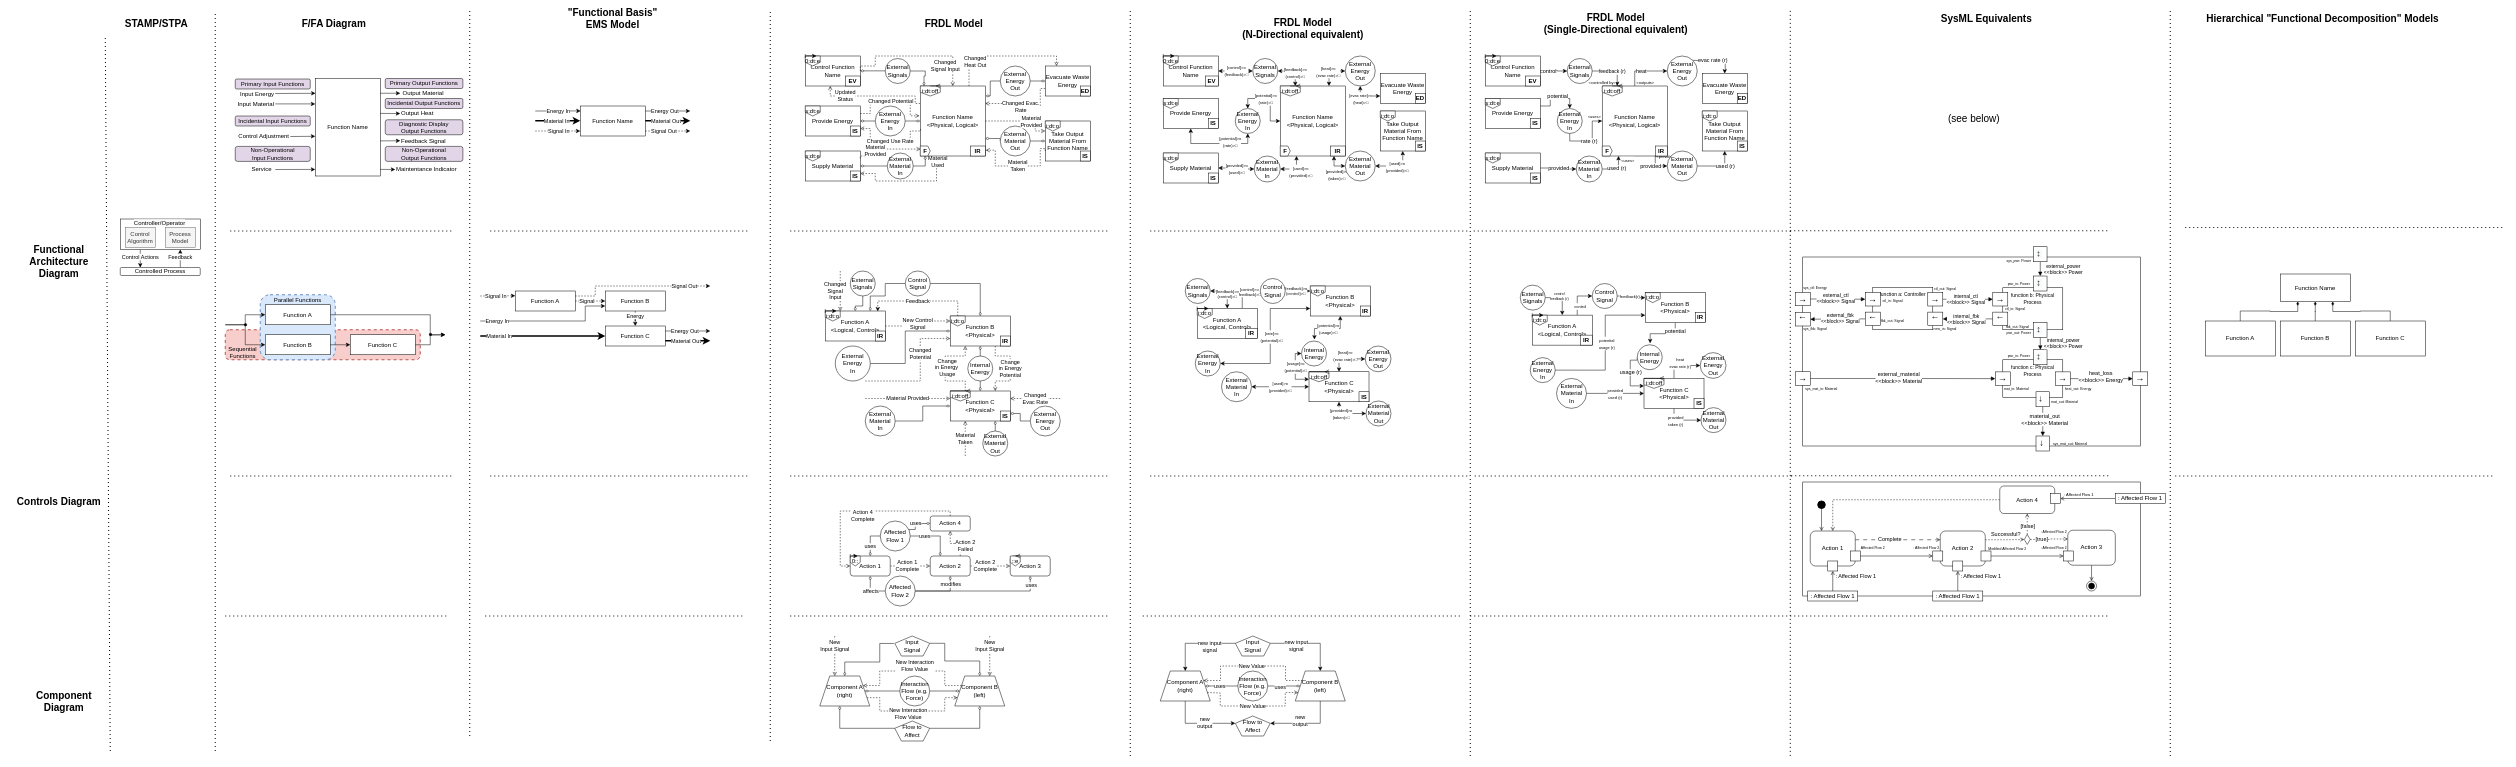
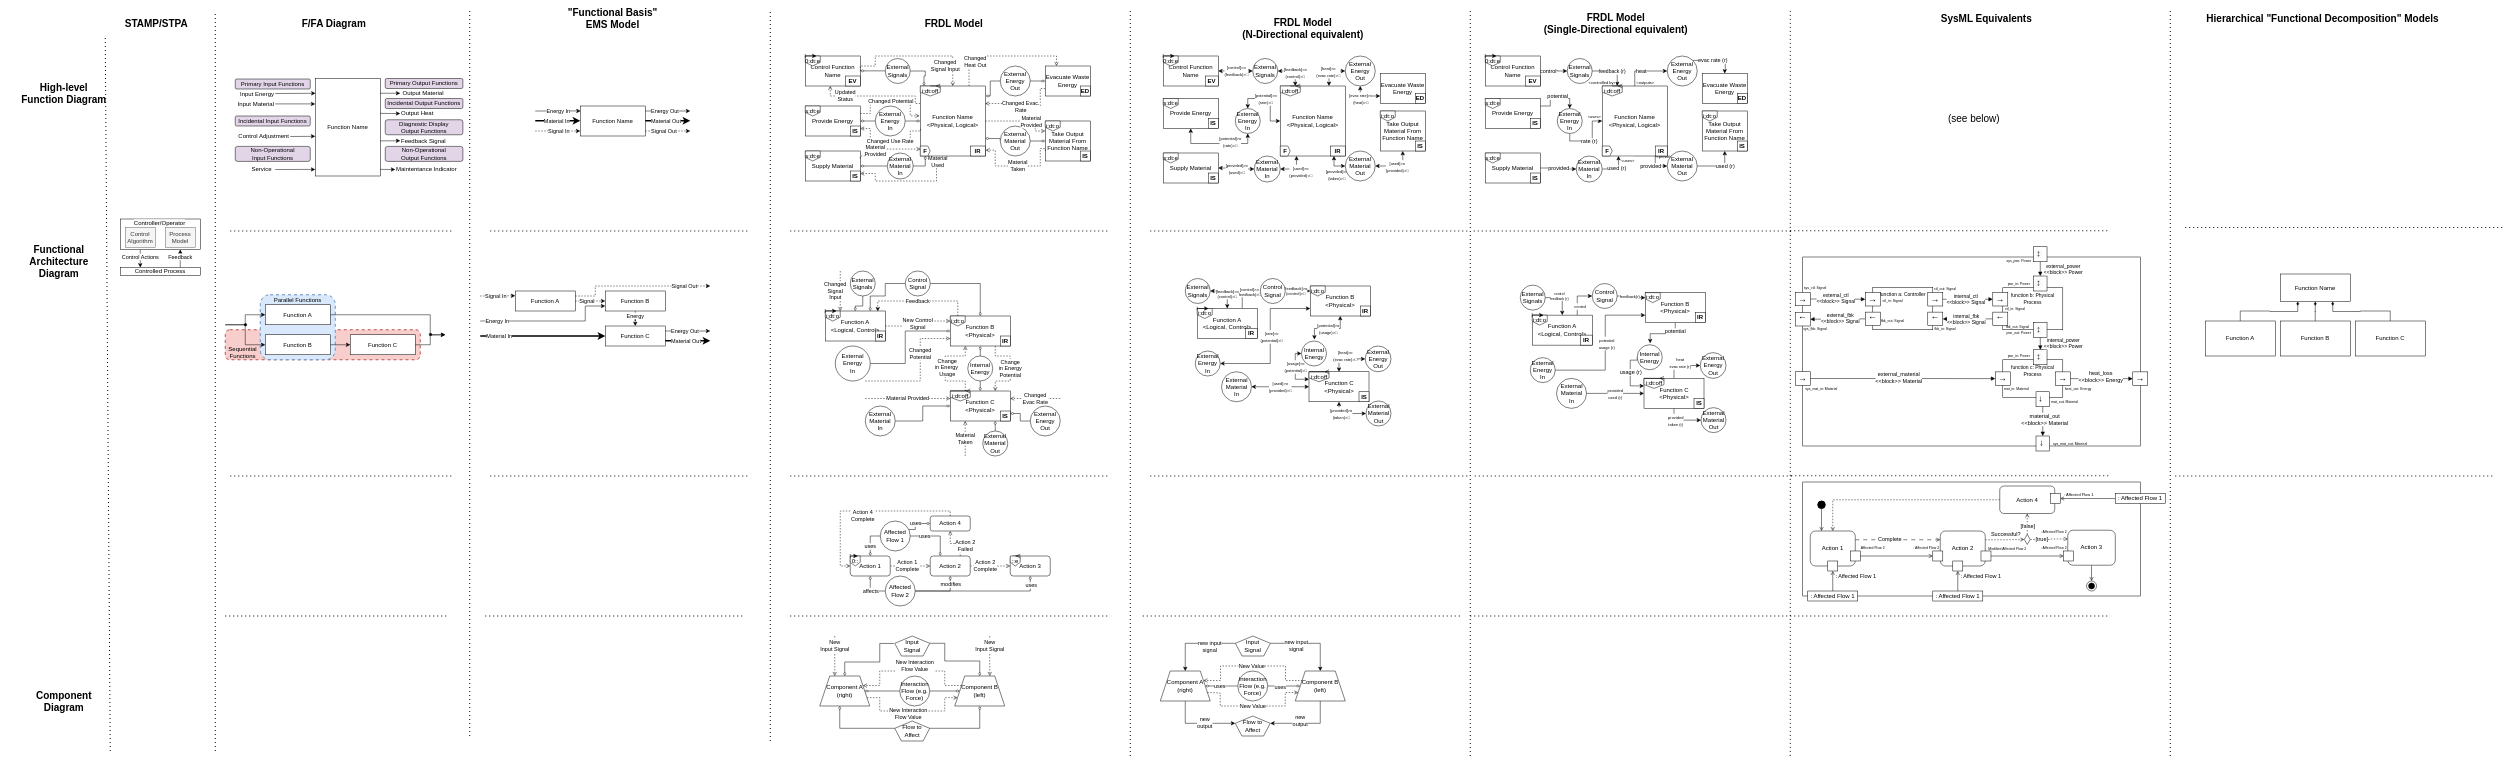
node "High-level Function Diagram": added
node "Controlled Process": shape rounded rectangle -> rectangle
node "sys_ctl: Energy": label "sys_ctl: Energy" -> "sys_ctl: Signal"
node "new_in: Signal": label "new_in: Signal" -> "fbk_in: Signal"
node "Controls Diagram": removed
